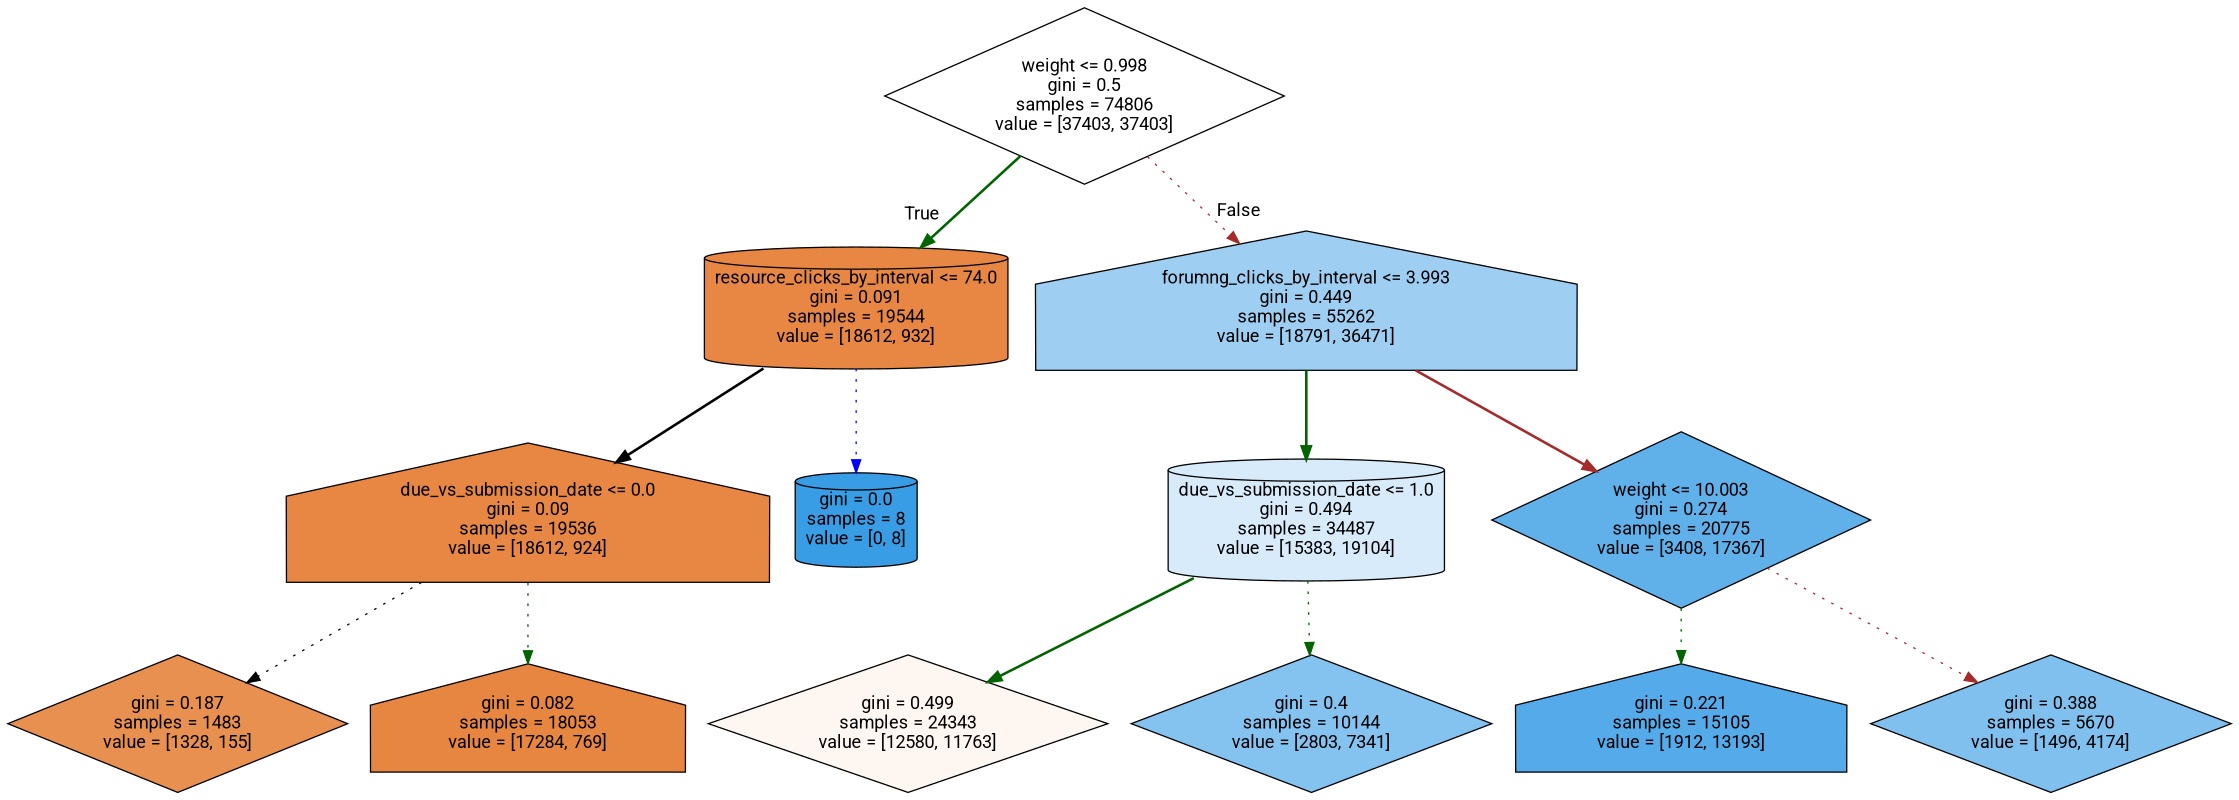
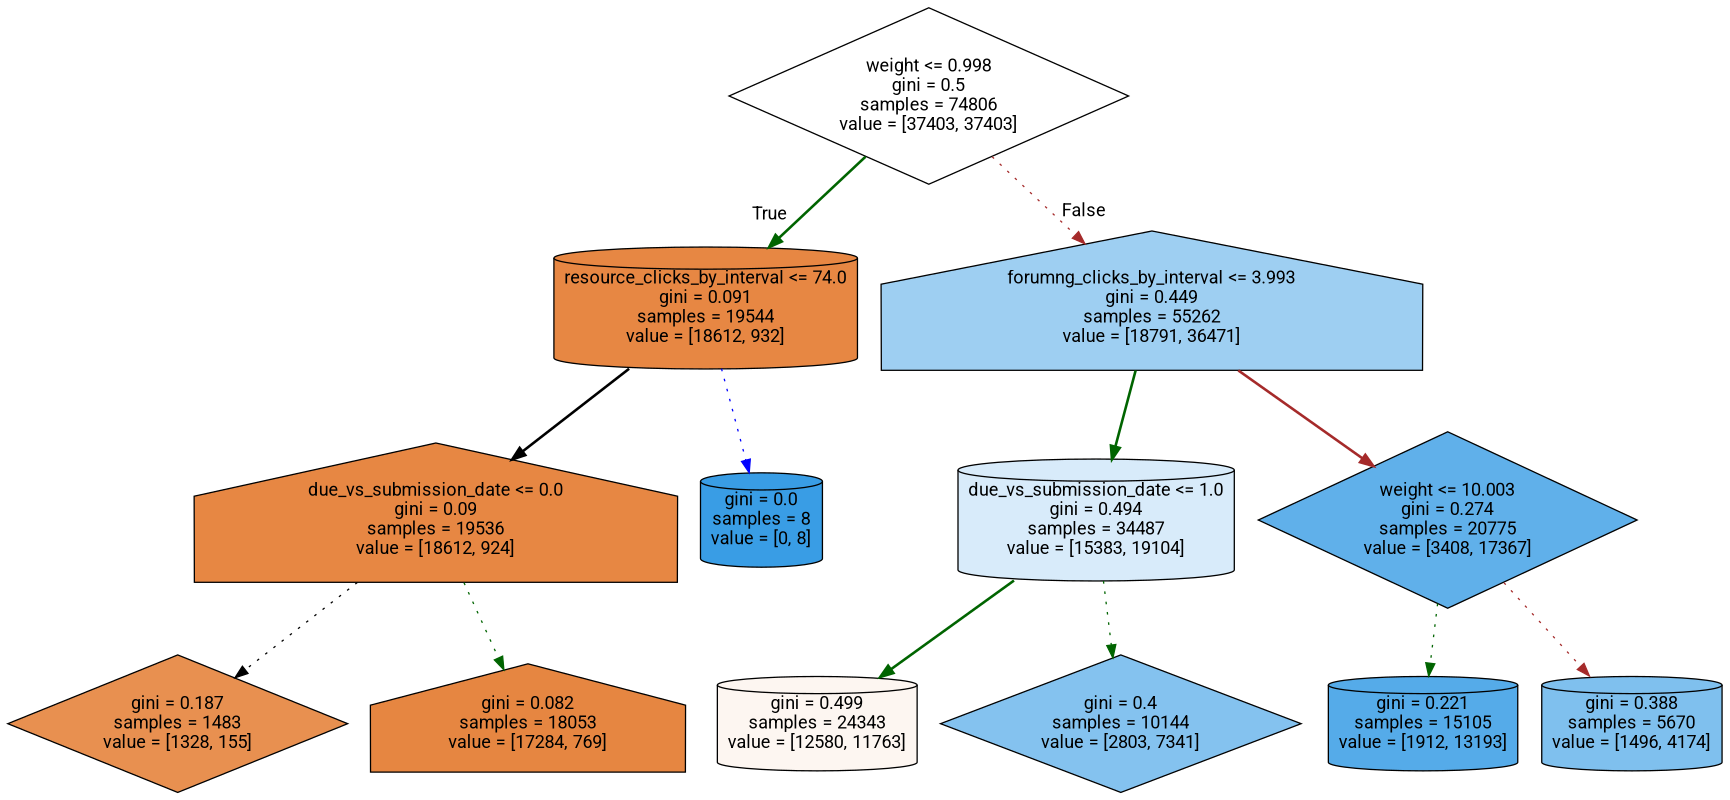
node "gini = 0.499 samples = 24343 value = [12580, 11763]": shape diamond -> cylinder
node "gini = 0.221 samples = 15105 value = [1912, 13193]": shape house -> cylinder
node "gini = 0.388 samples = 5670 value = [1496, 4174]": shape diamond -> cylinder
